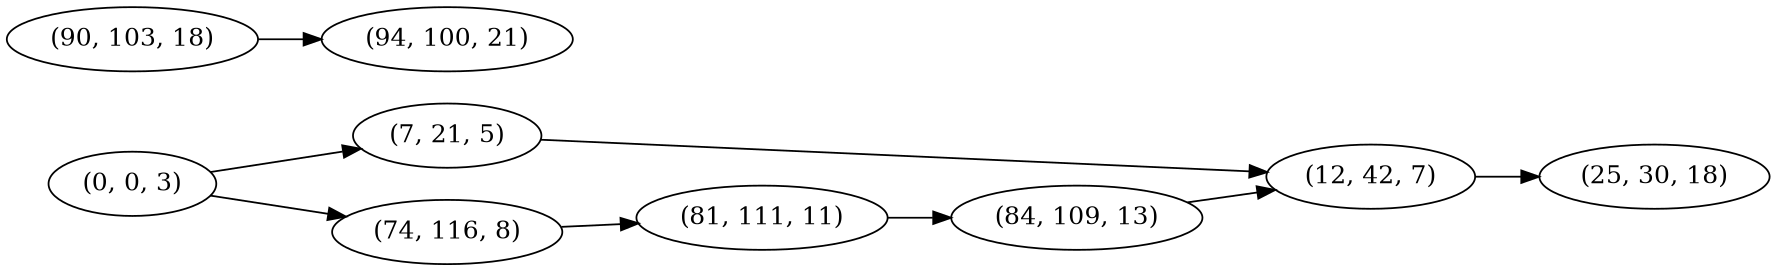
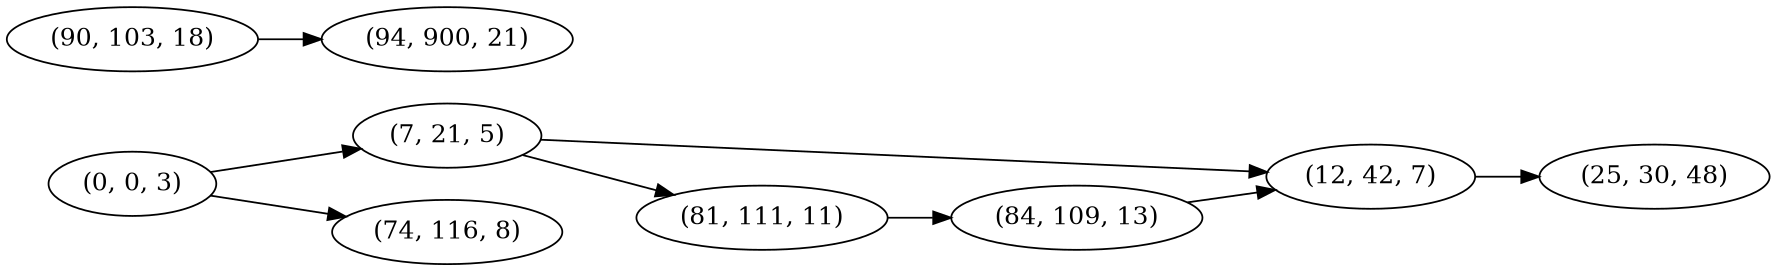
node "(94, 100, 21)": label "(94, 100, 21)" -> "(94, 900, 21)"
node "(25, 30, 18)": label "(25, 30, 18)" -> "(25, 30, 48)"
edge "(74, 116, 8)" -> "(81, 111, 11)": now "(7, 21, 5)" -> "(81, 111, 11)"
